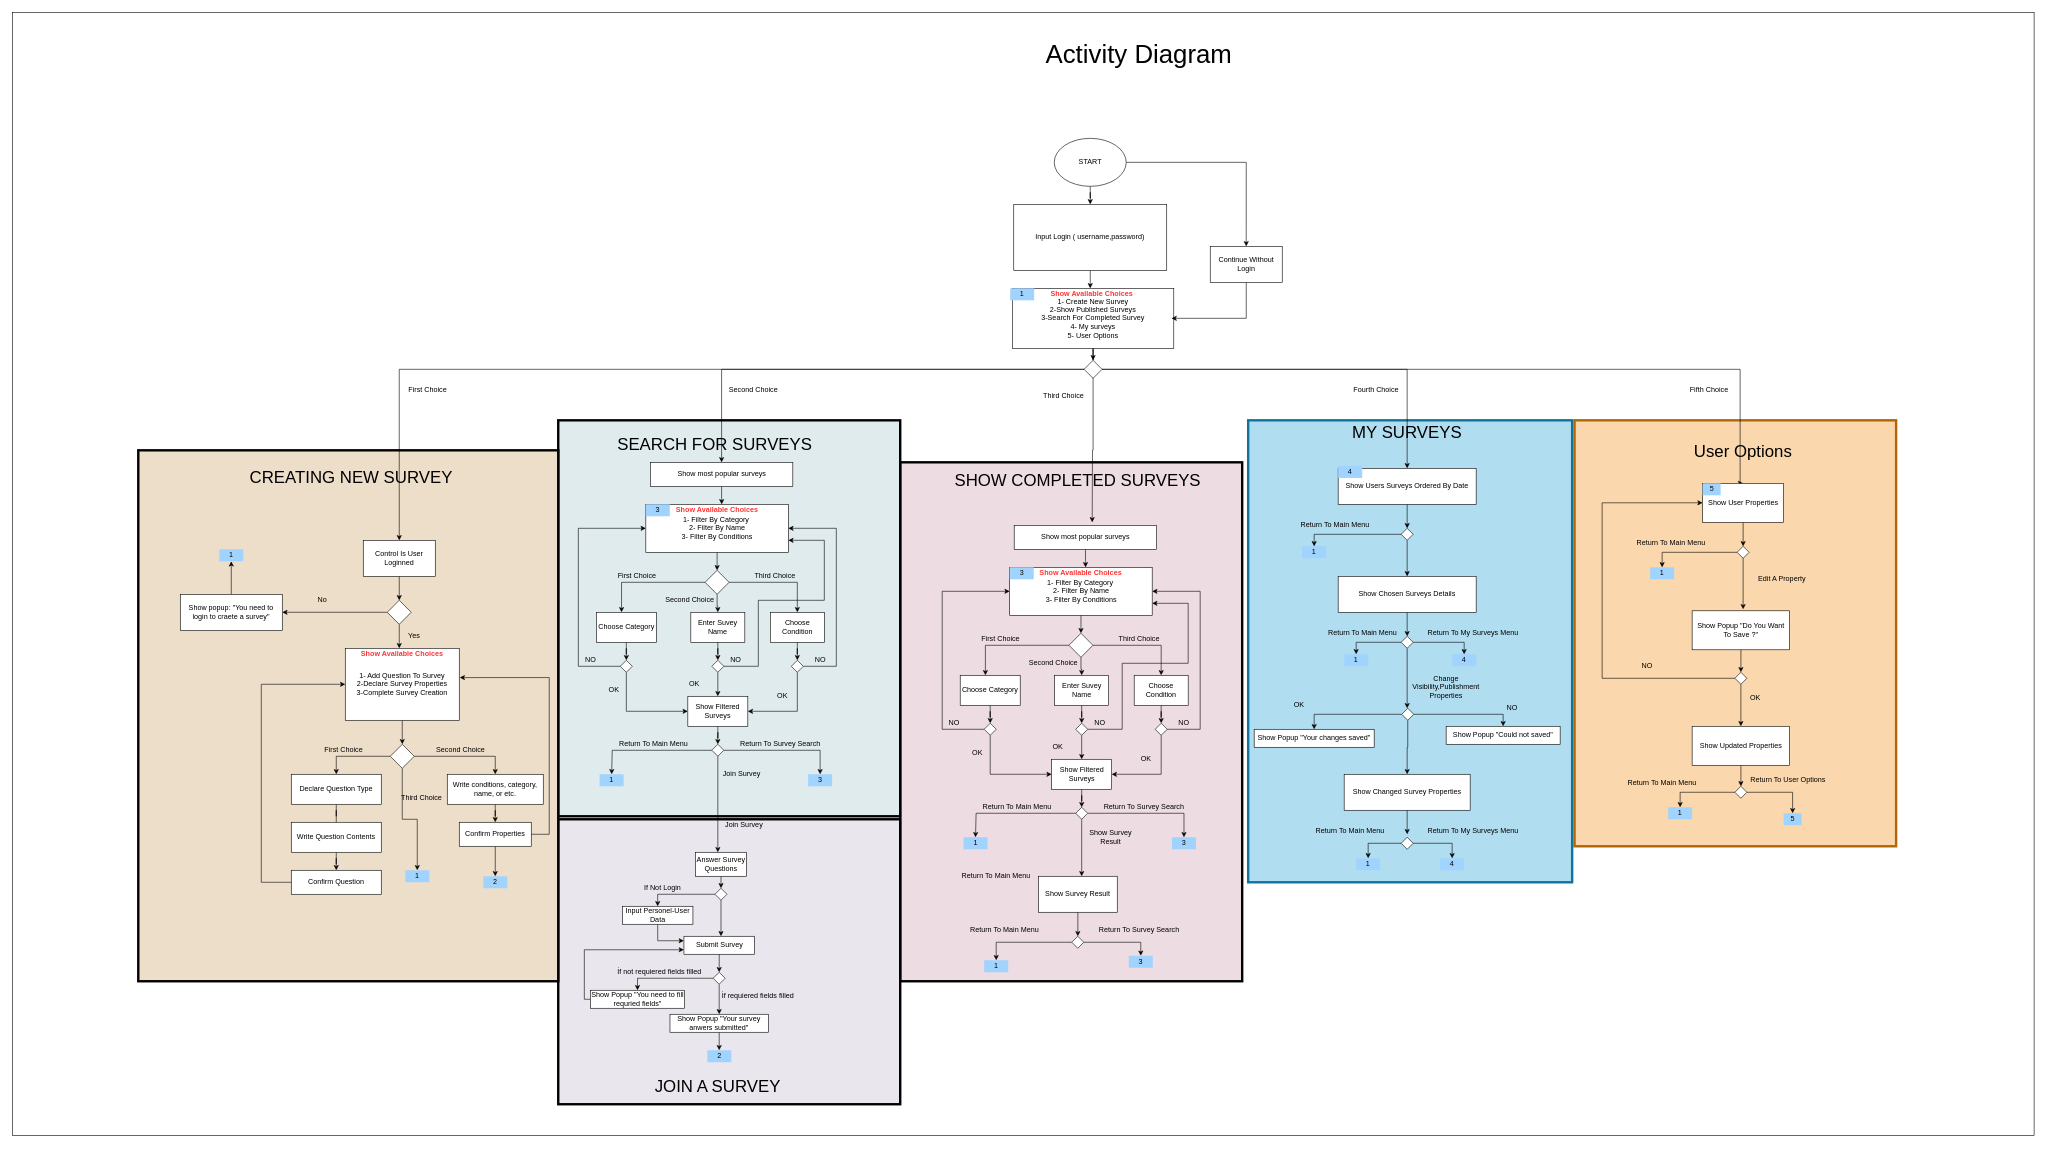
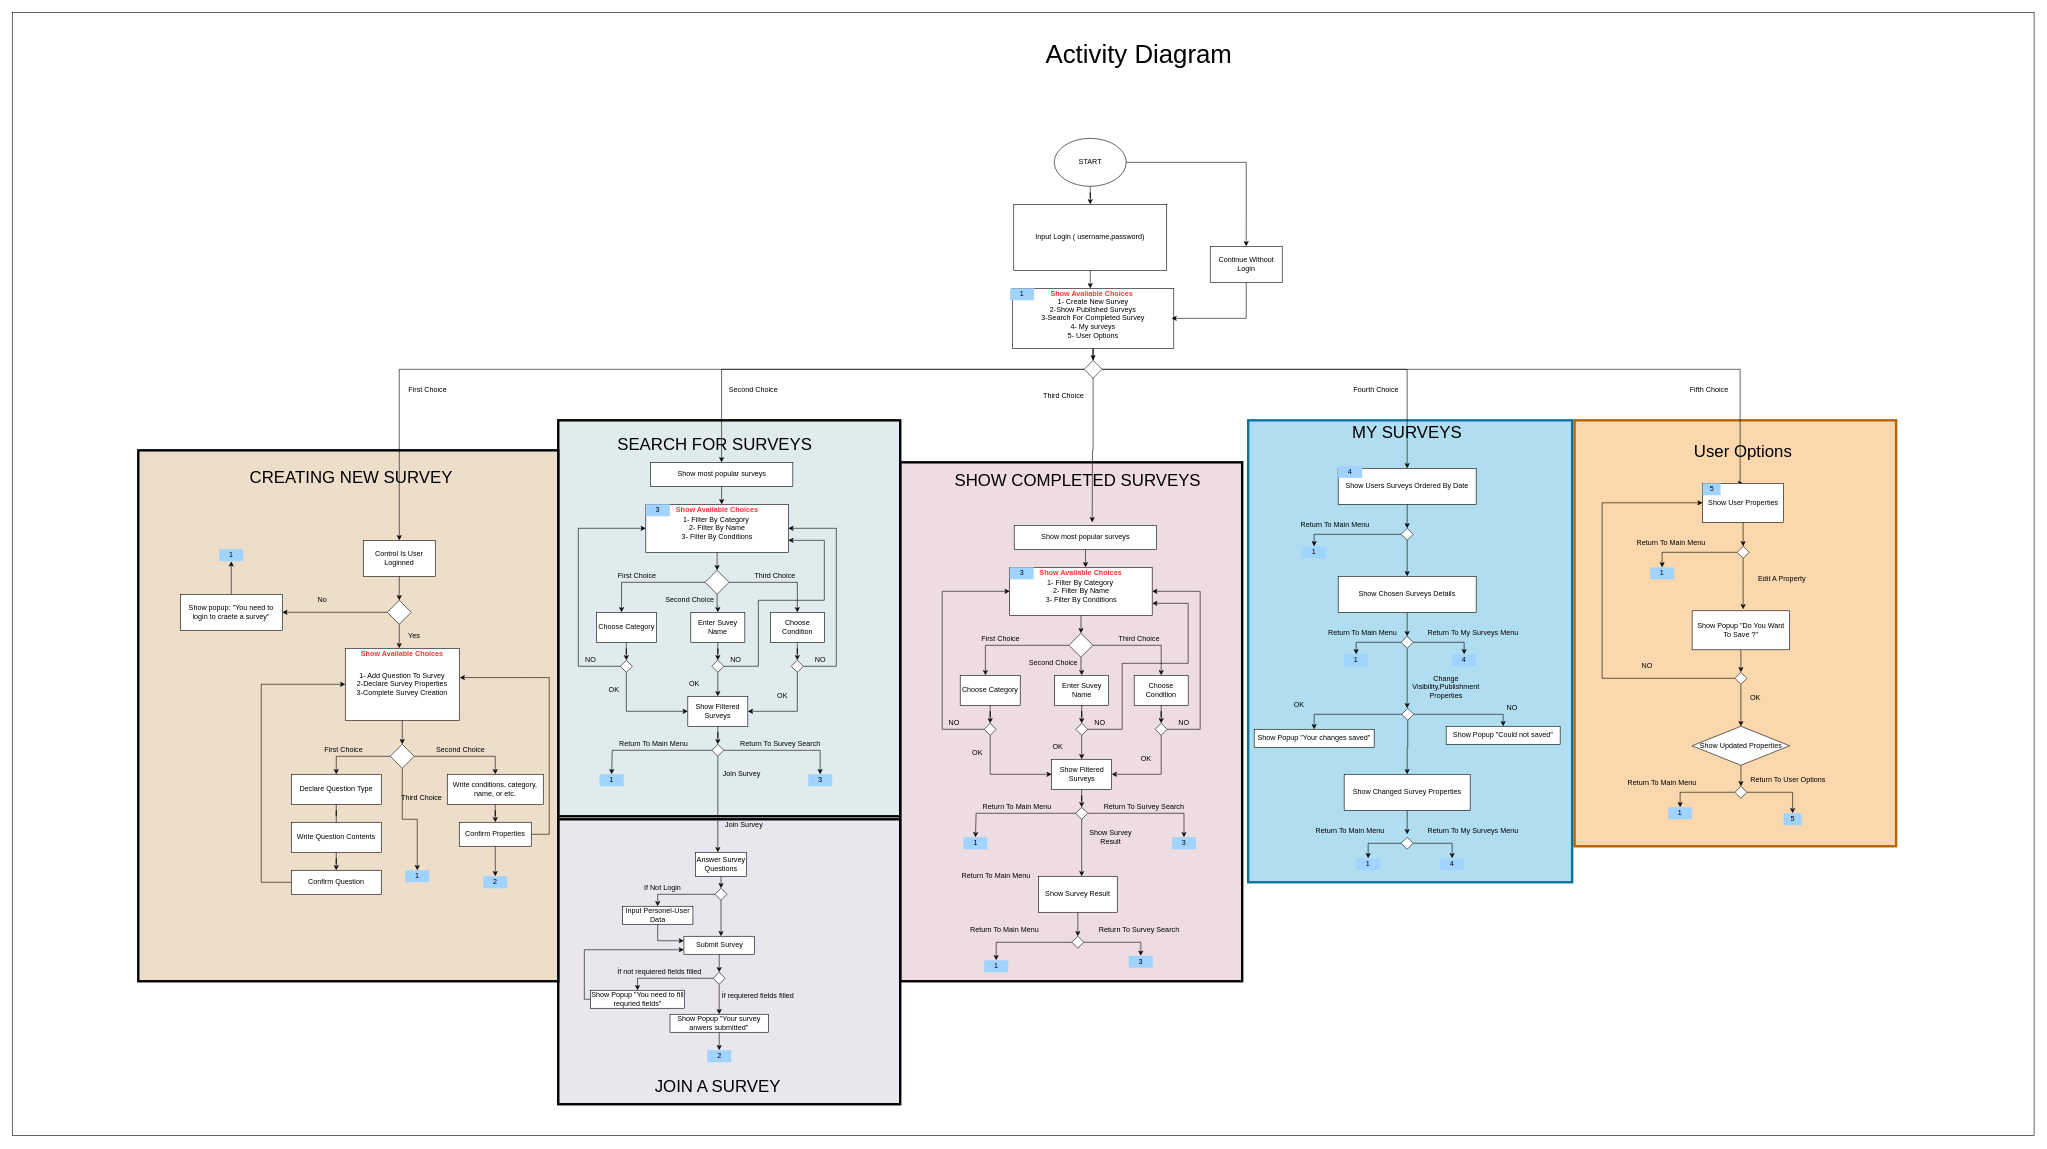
node "Show Updated Properties": shape rectangle -> diamond
